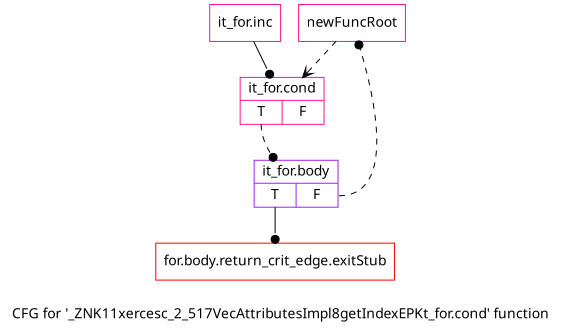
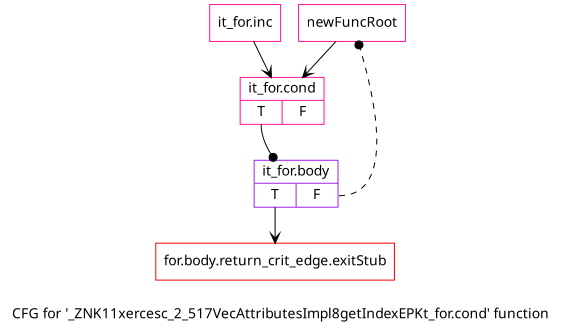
edge "it_for.inc" -> "it_for.cond": arrowhead dot -> vee
edge "newFuncRoot" -> "it_for.cond": style dashed -> solid
edge "it_for.cond" -> "it_for.body": style dashed -> solid
edge "it_for.body" -> "for.body.return_crit_edge.exitStub": arrowhead dot -> vee
